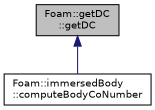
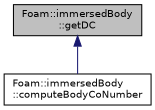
node "Foam::getDC ::getDC": label "Foam::getDC ::getDC" -> "Foam::immersedBody ::getDC"
